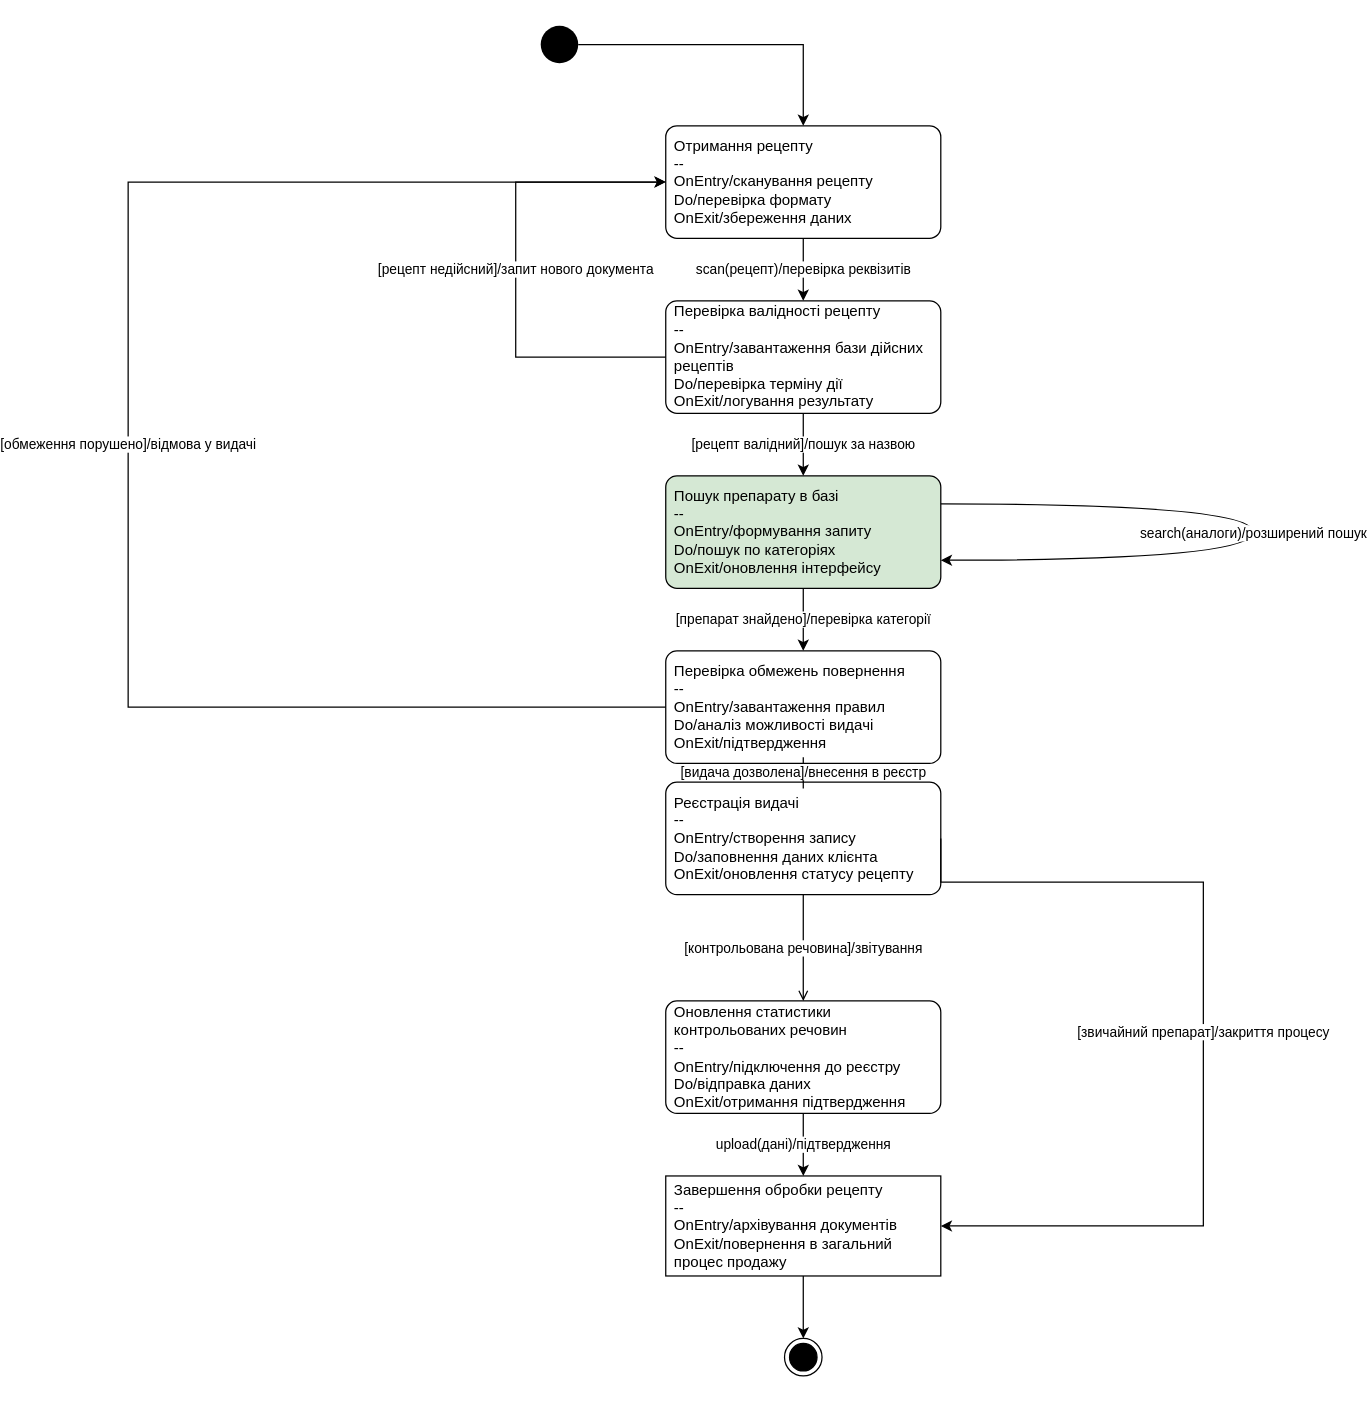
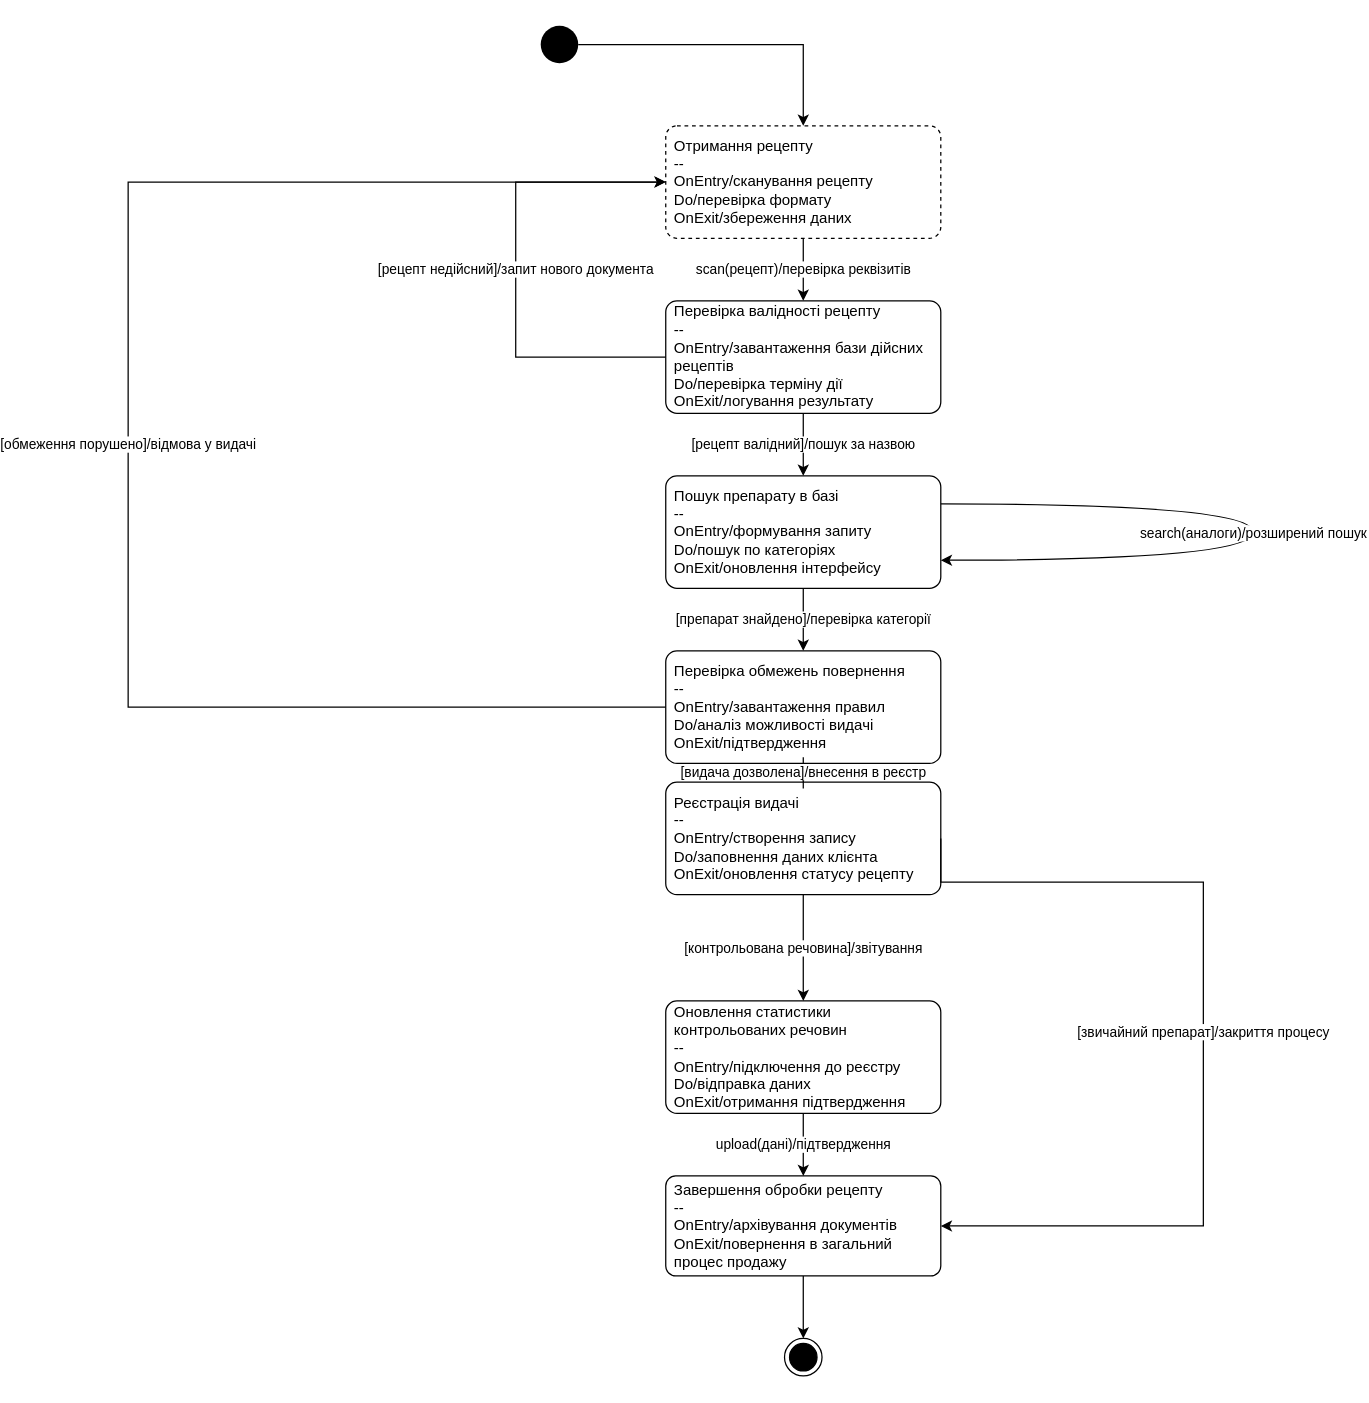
node "Отримання рецепту -- OnEntry/сканування рецепту Do/перевірка формату OnExit/збереження даних": style solid -> dashed
node "Пошук препарату в базі -- OnEntry/формування запиту Do/пошук по категоріях OnExit/оновлення інтерфейсу": fillcolor #d5e8d4 -> #ffffff
edge "Реєстрація видачі -- OnEntry/створення запису Do/заповнення даних клієнта OnExit/оновлення статусу рецепту" -> "Оновлення статистики контрольованих речовин -- OnEntry/підключення до реєстру Do/відправка даних OnExit/отримання підтвердження": arrowhead open -> classic
node "Завершення обробки рецепту -- OnEntry/архівування документів OnExit/повернення в загальний процес продажу": shape rectangle -> rounded rectangle
